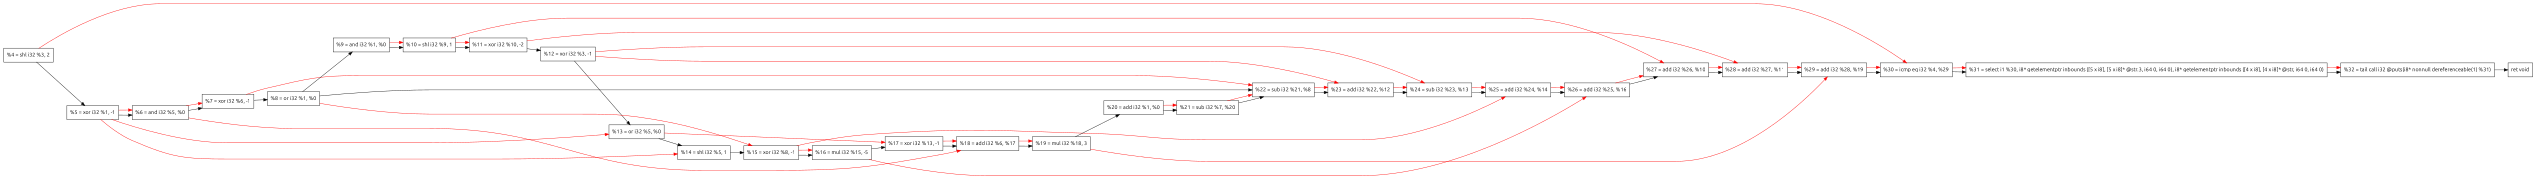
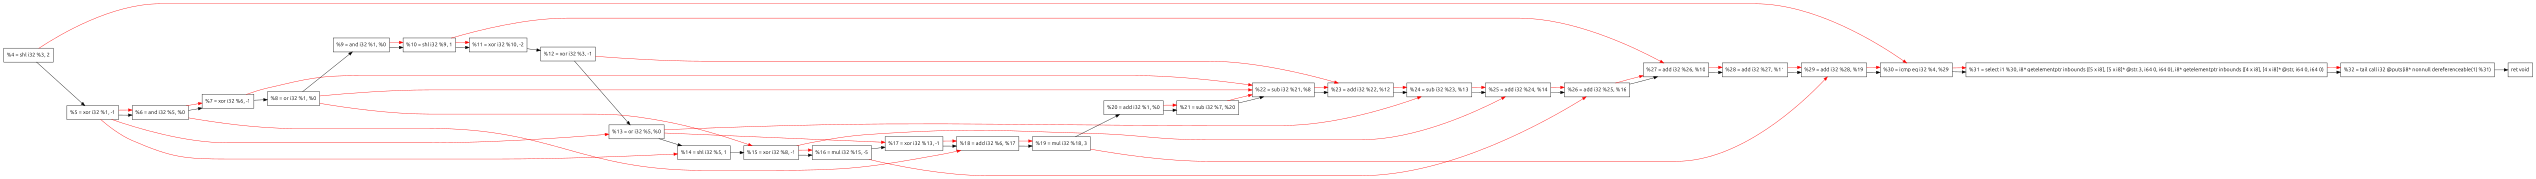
edge "%11 = xor i32 %10, -2" -> "%28 = add i32 %27, %11": removed
edge "%12 = xor i32 %3, -1" -> "%24 = sub i32 %23, %13": now "%13 = or i32 %5, %0" -> "%24 = sub i32 %23, %13"
edge "%8 = or i32 %1, %0" -> "%22 = sub i32 %21, %8": color black -> red
